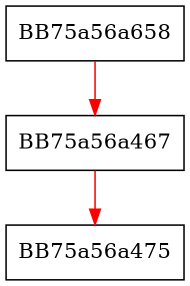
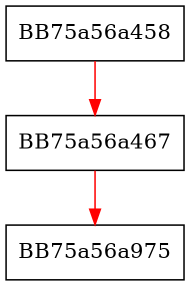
node "BB75a56a658": label "BB75a56a658" -> "BB75a56a458"
node "BB75a56a475": label "BB75a56a475" -> "BB75a56a975"
